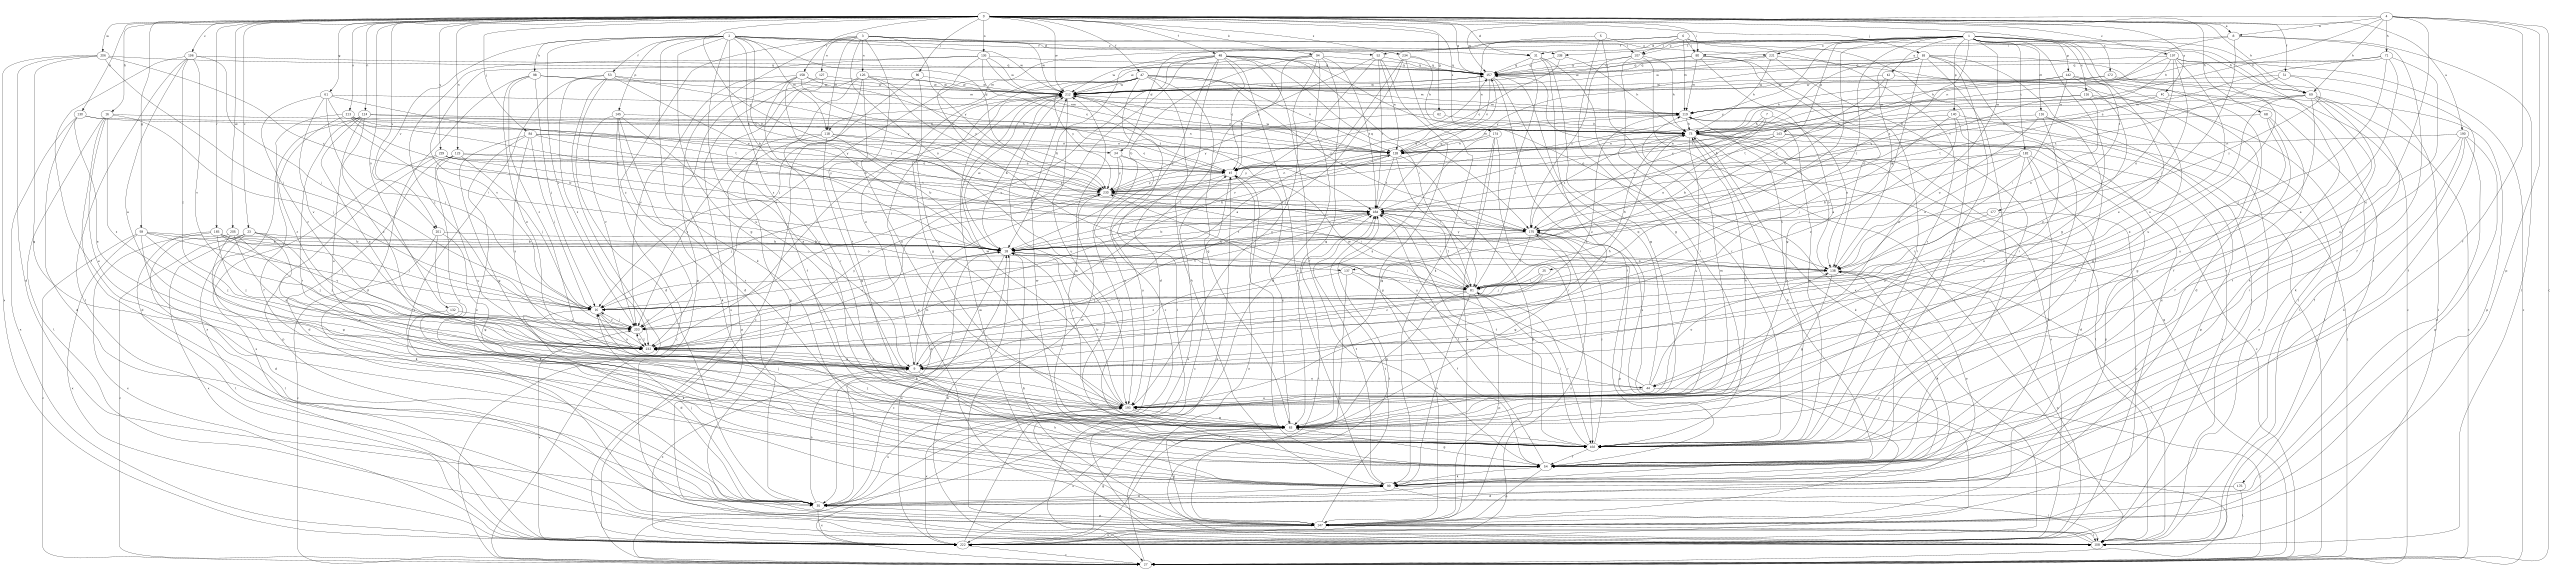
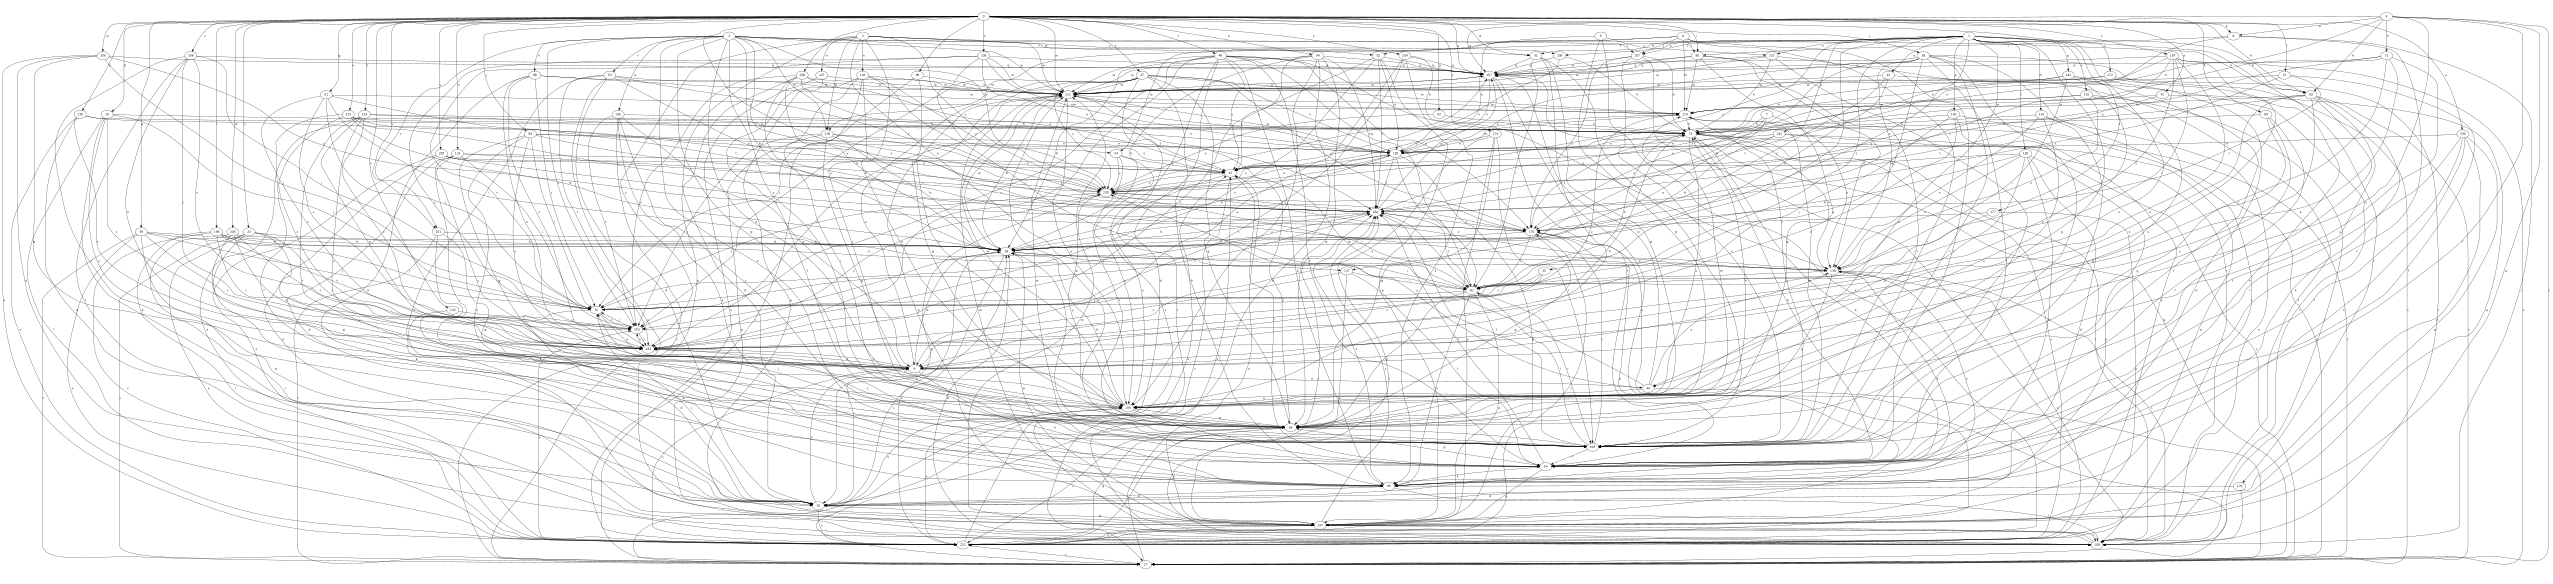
edge "8" -> "203": removed, label "v"
